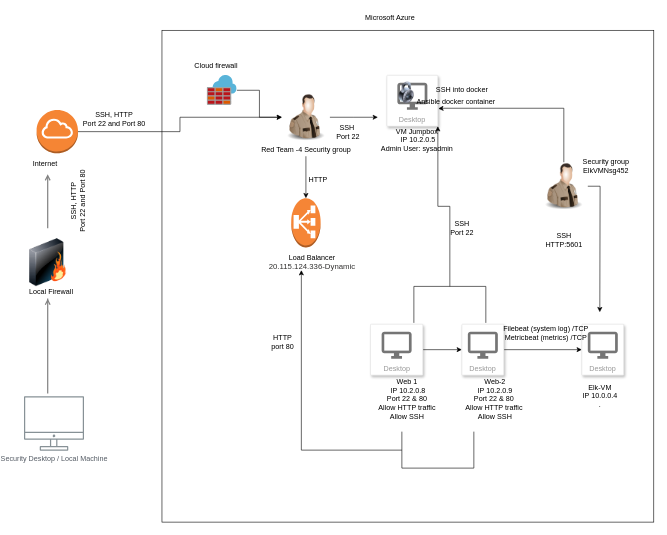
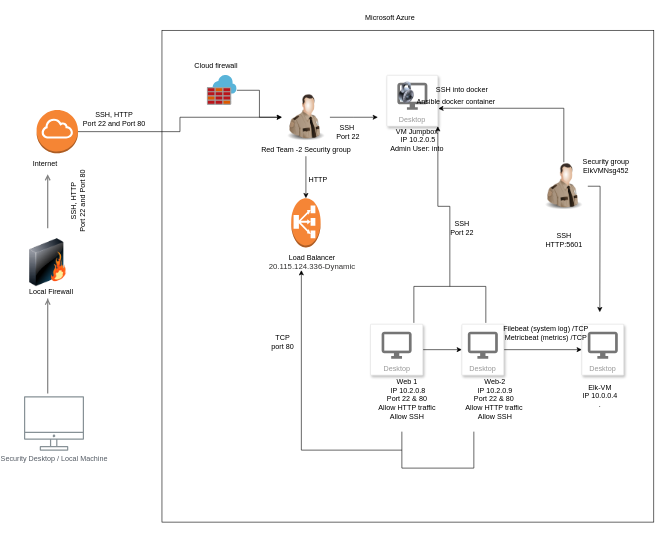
node "VM Jumpbox IP 10.2.0.5 Admin User: sysadmin": label "VM Jumpbox IP 10.2.0.5 Admin User: sysadmin" -> "VM Jumpbox IP 10.2.0.5 Admin User: into"
node "Red Team -4 Security group": label "Red Team -4 Security group" -> "Red Team -2 Security group"
node "HTTP port 80": label "HTTP port 80" -> "TCP port 80"
